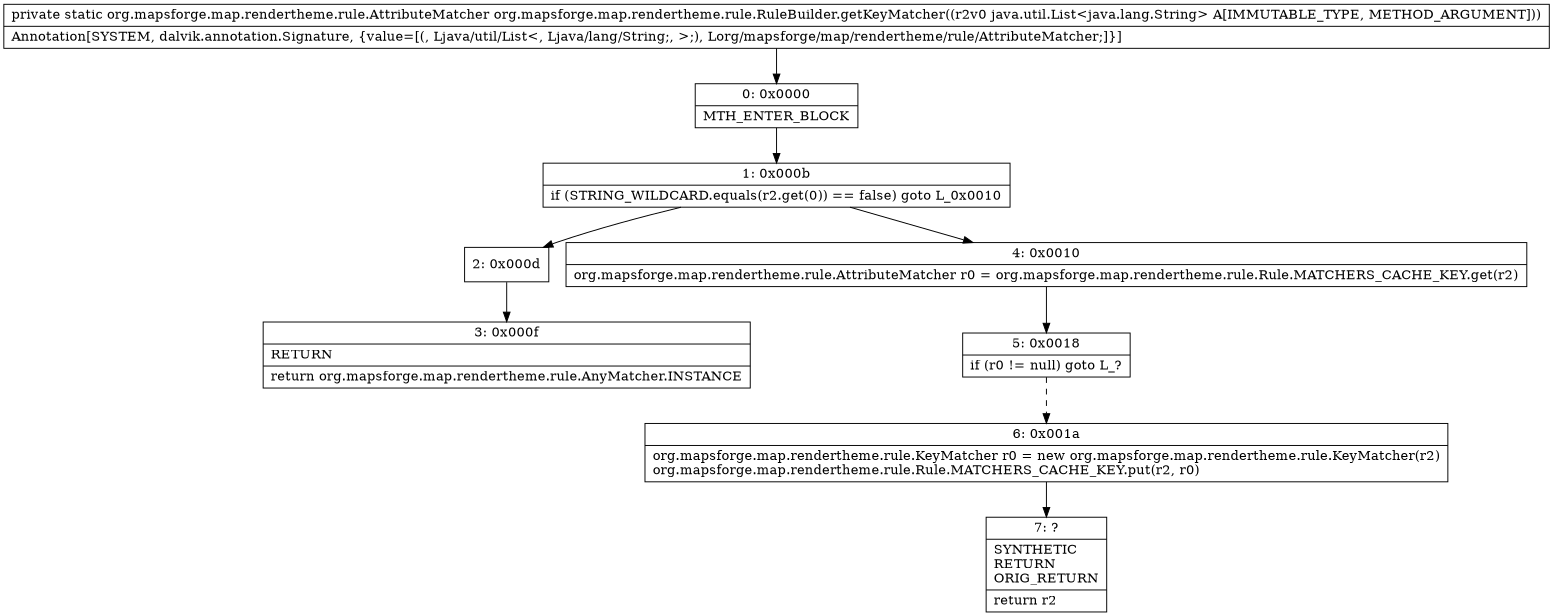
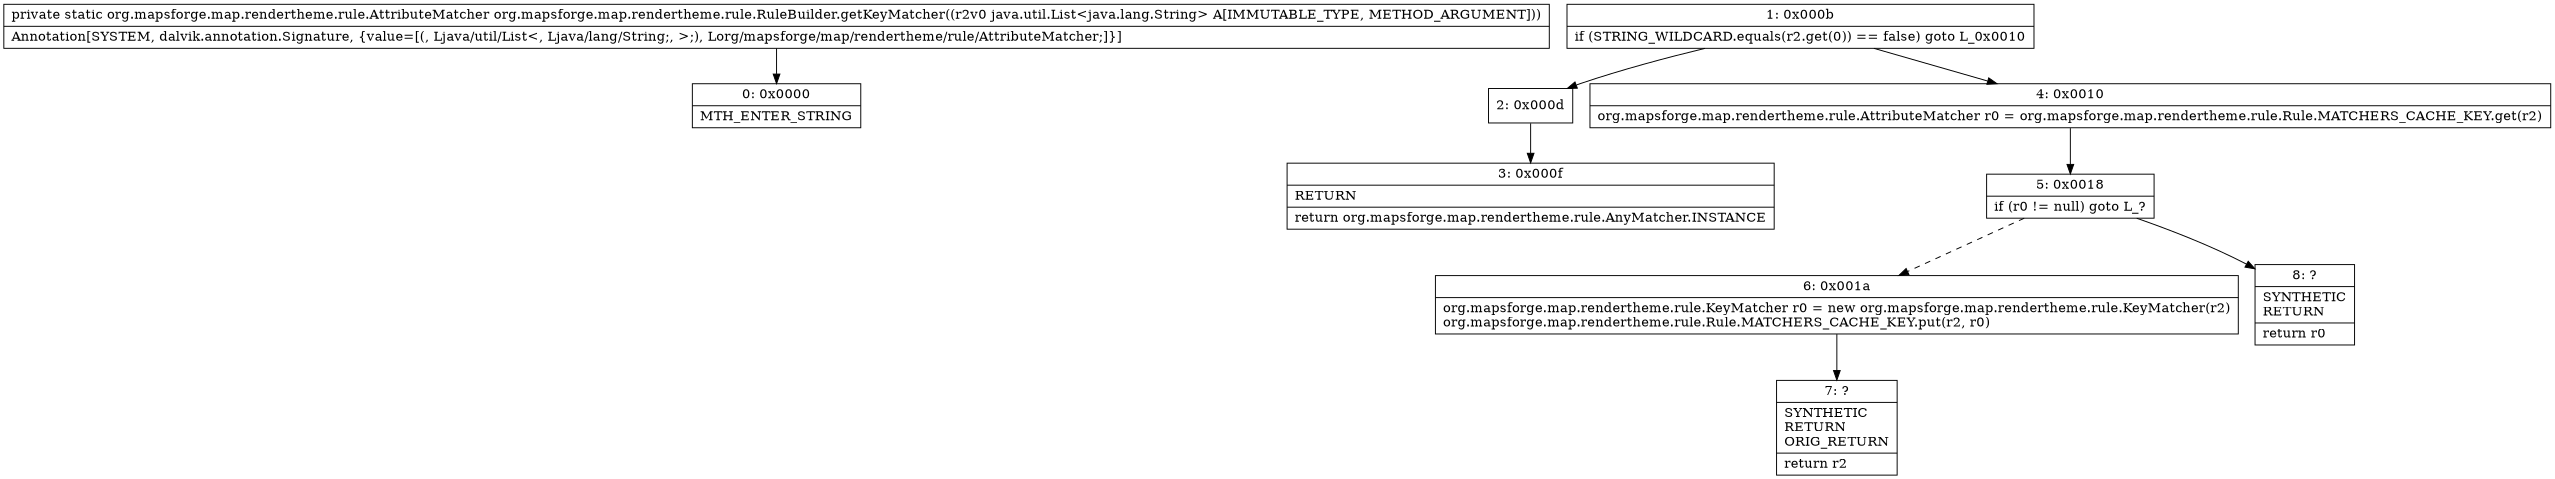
node "0: 0x0000": text "MTH_ENTER_BLOCK" -> "MTH_ENTER_STRING"
edge "0: 0x0000" -> "1: 0x000b": removed
node "8: ?": added
